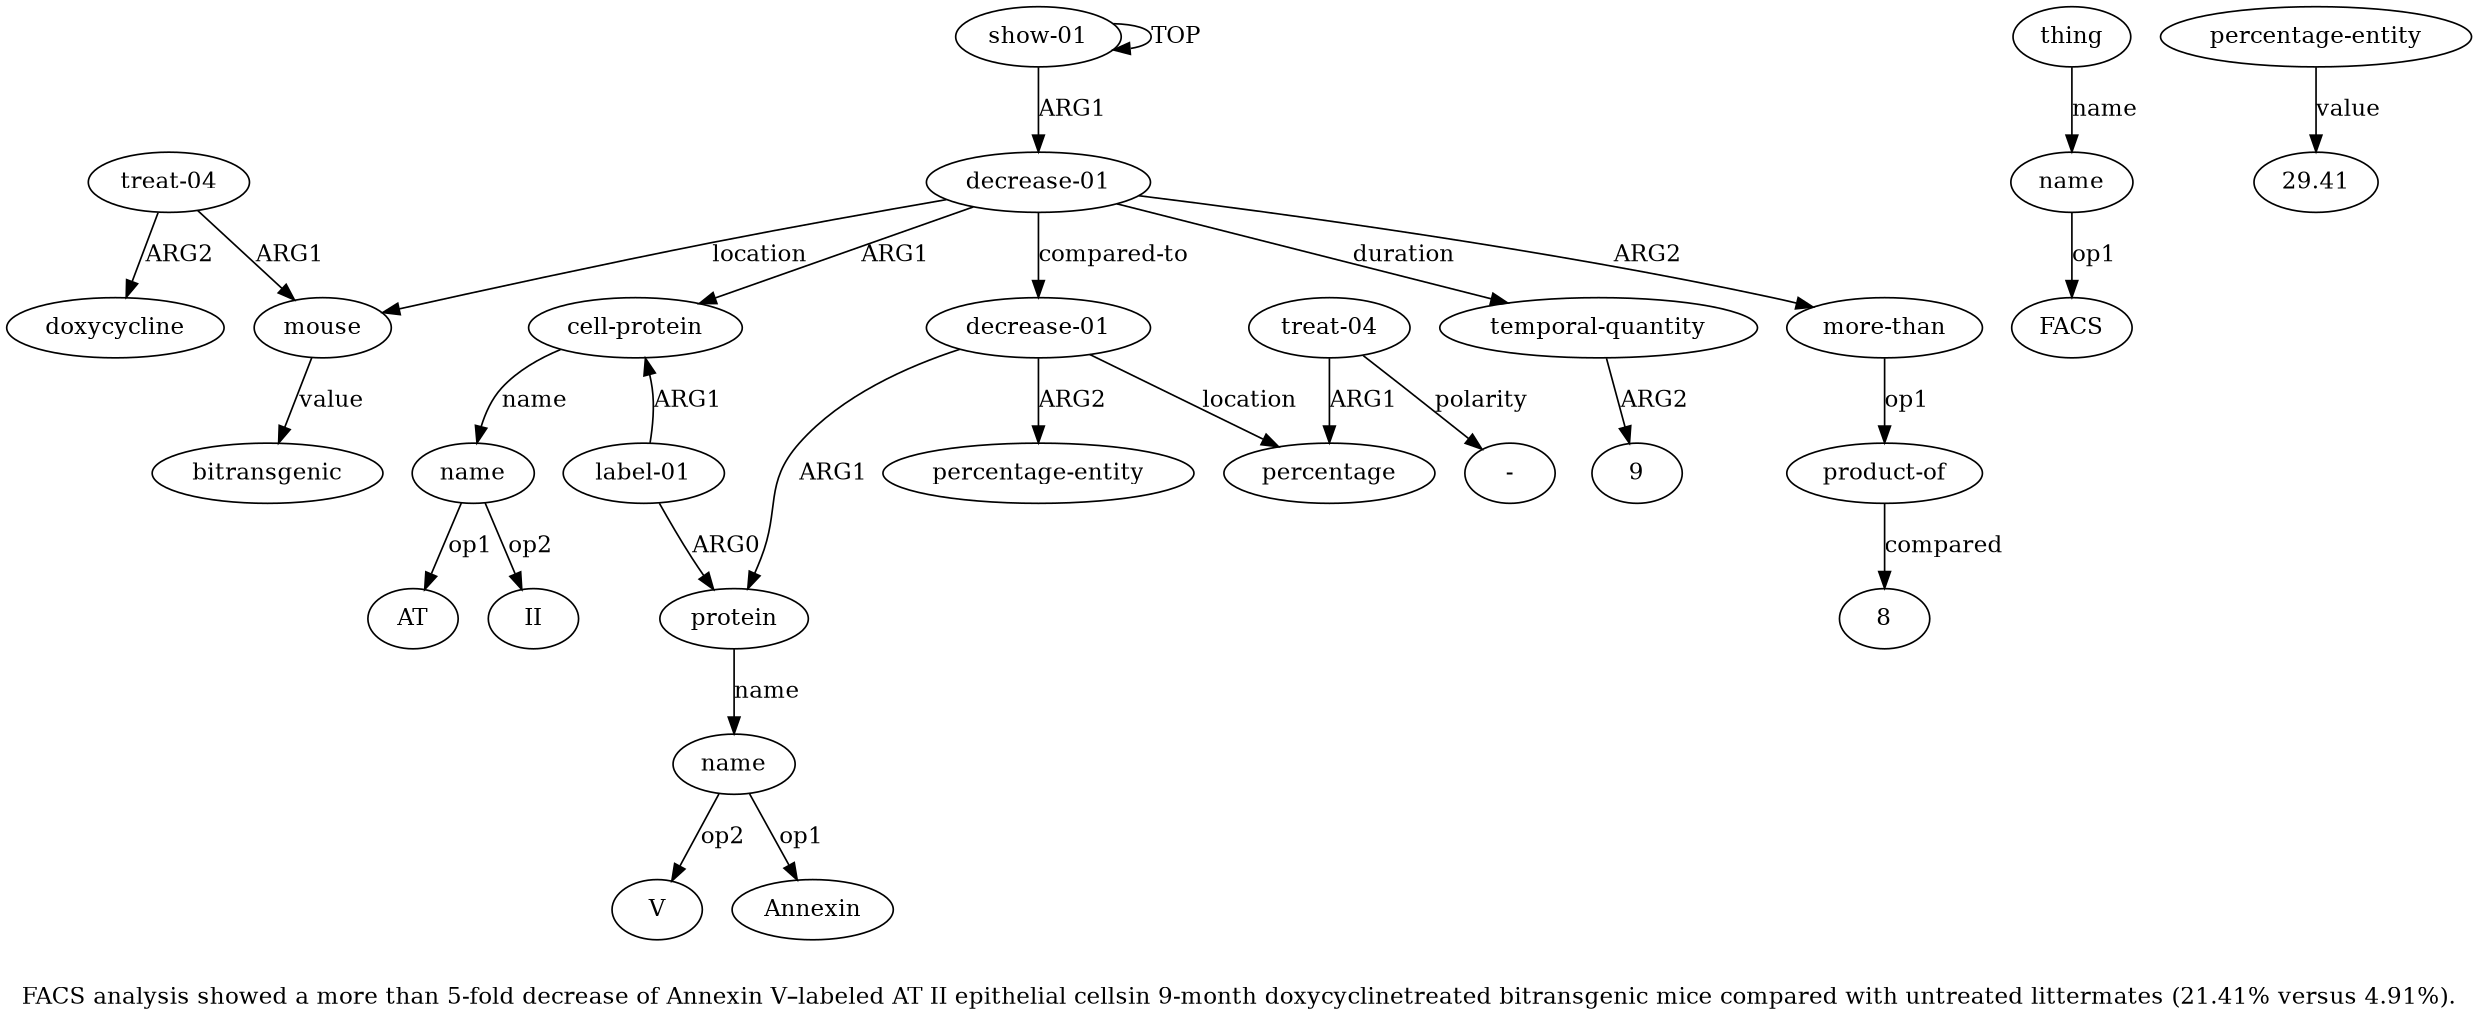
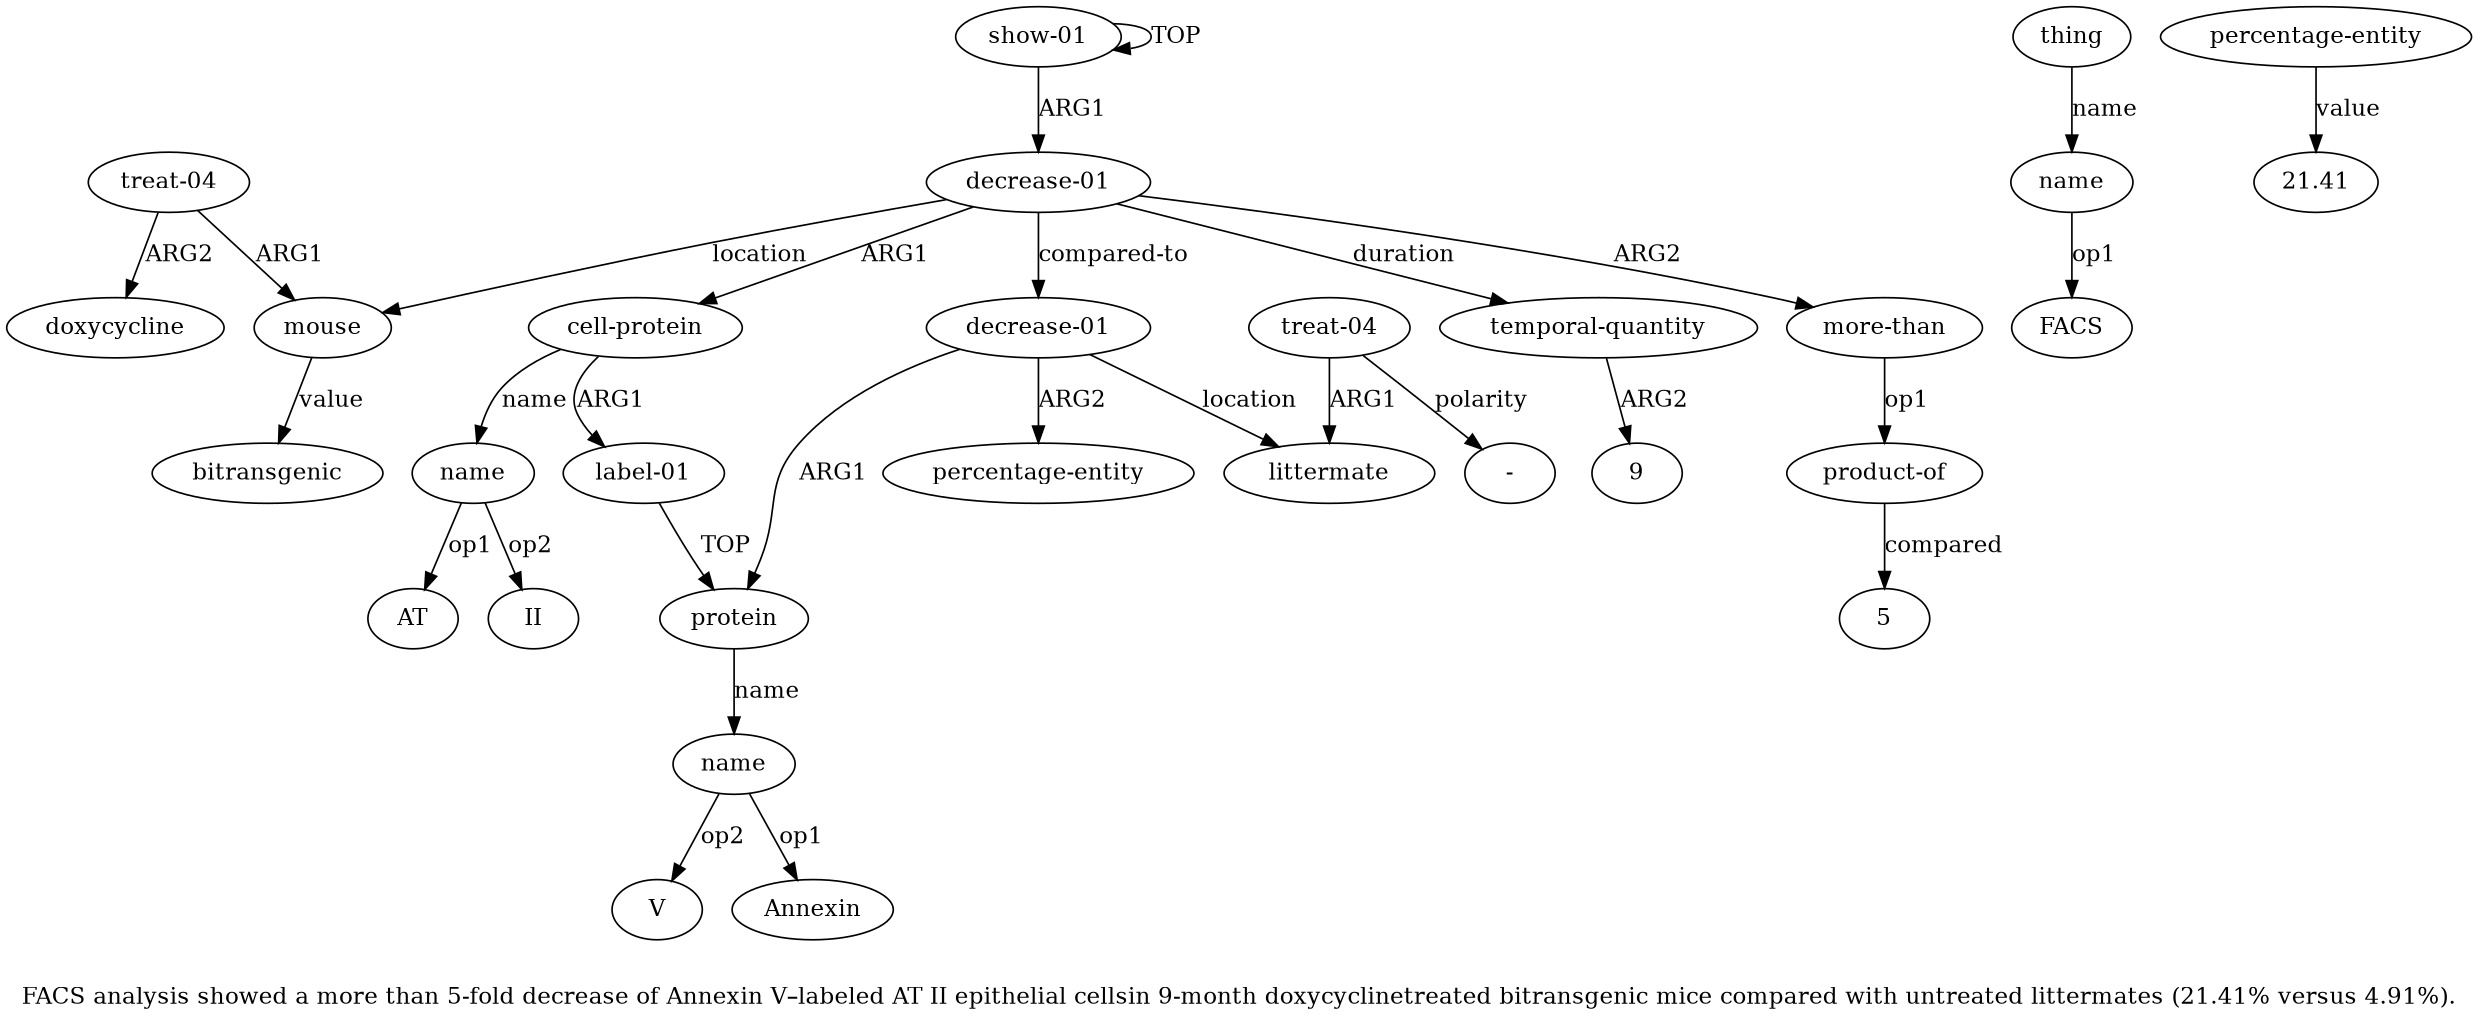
node "29.41": label "29.41" -> "21.41"
edge "label-01" -> "cell-protein": reversed
node "percentage": label "percentage" -> "littermate"
edge "label-01" -> "protein": label "ARG0" -> "TOP"
node "8": label "8" -> "5"
